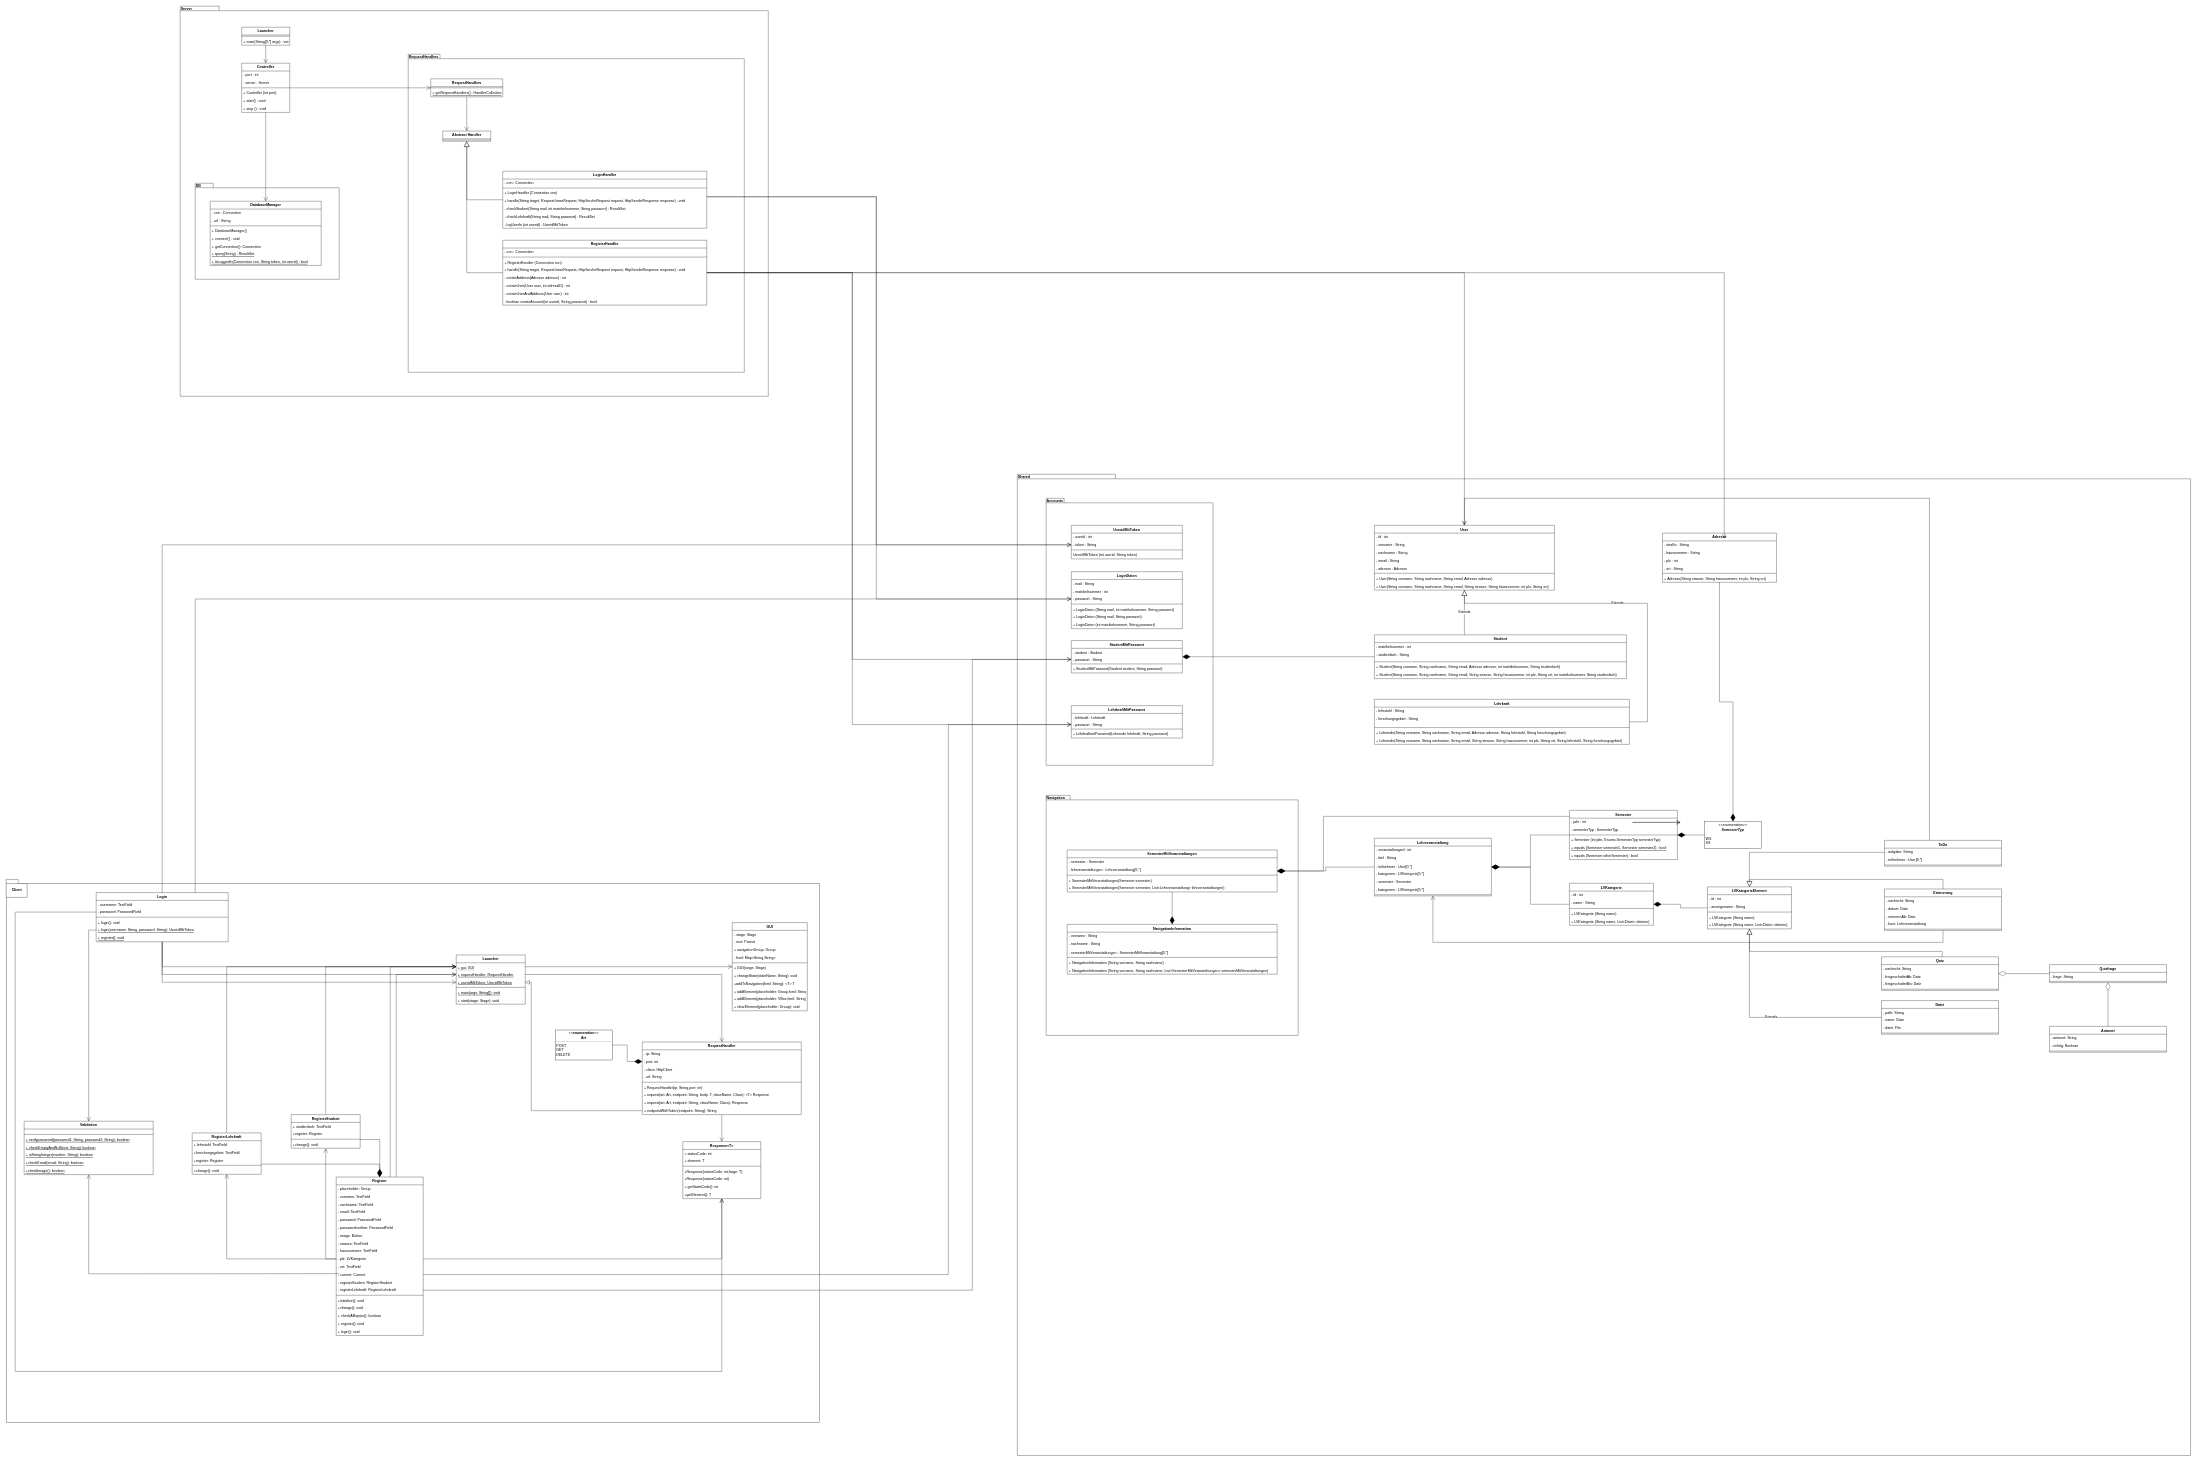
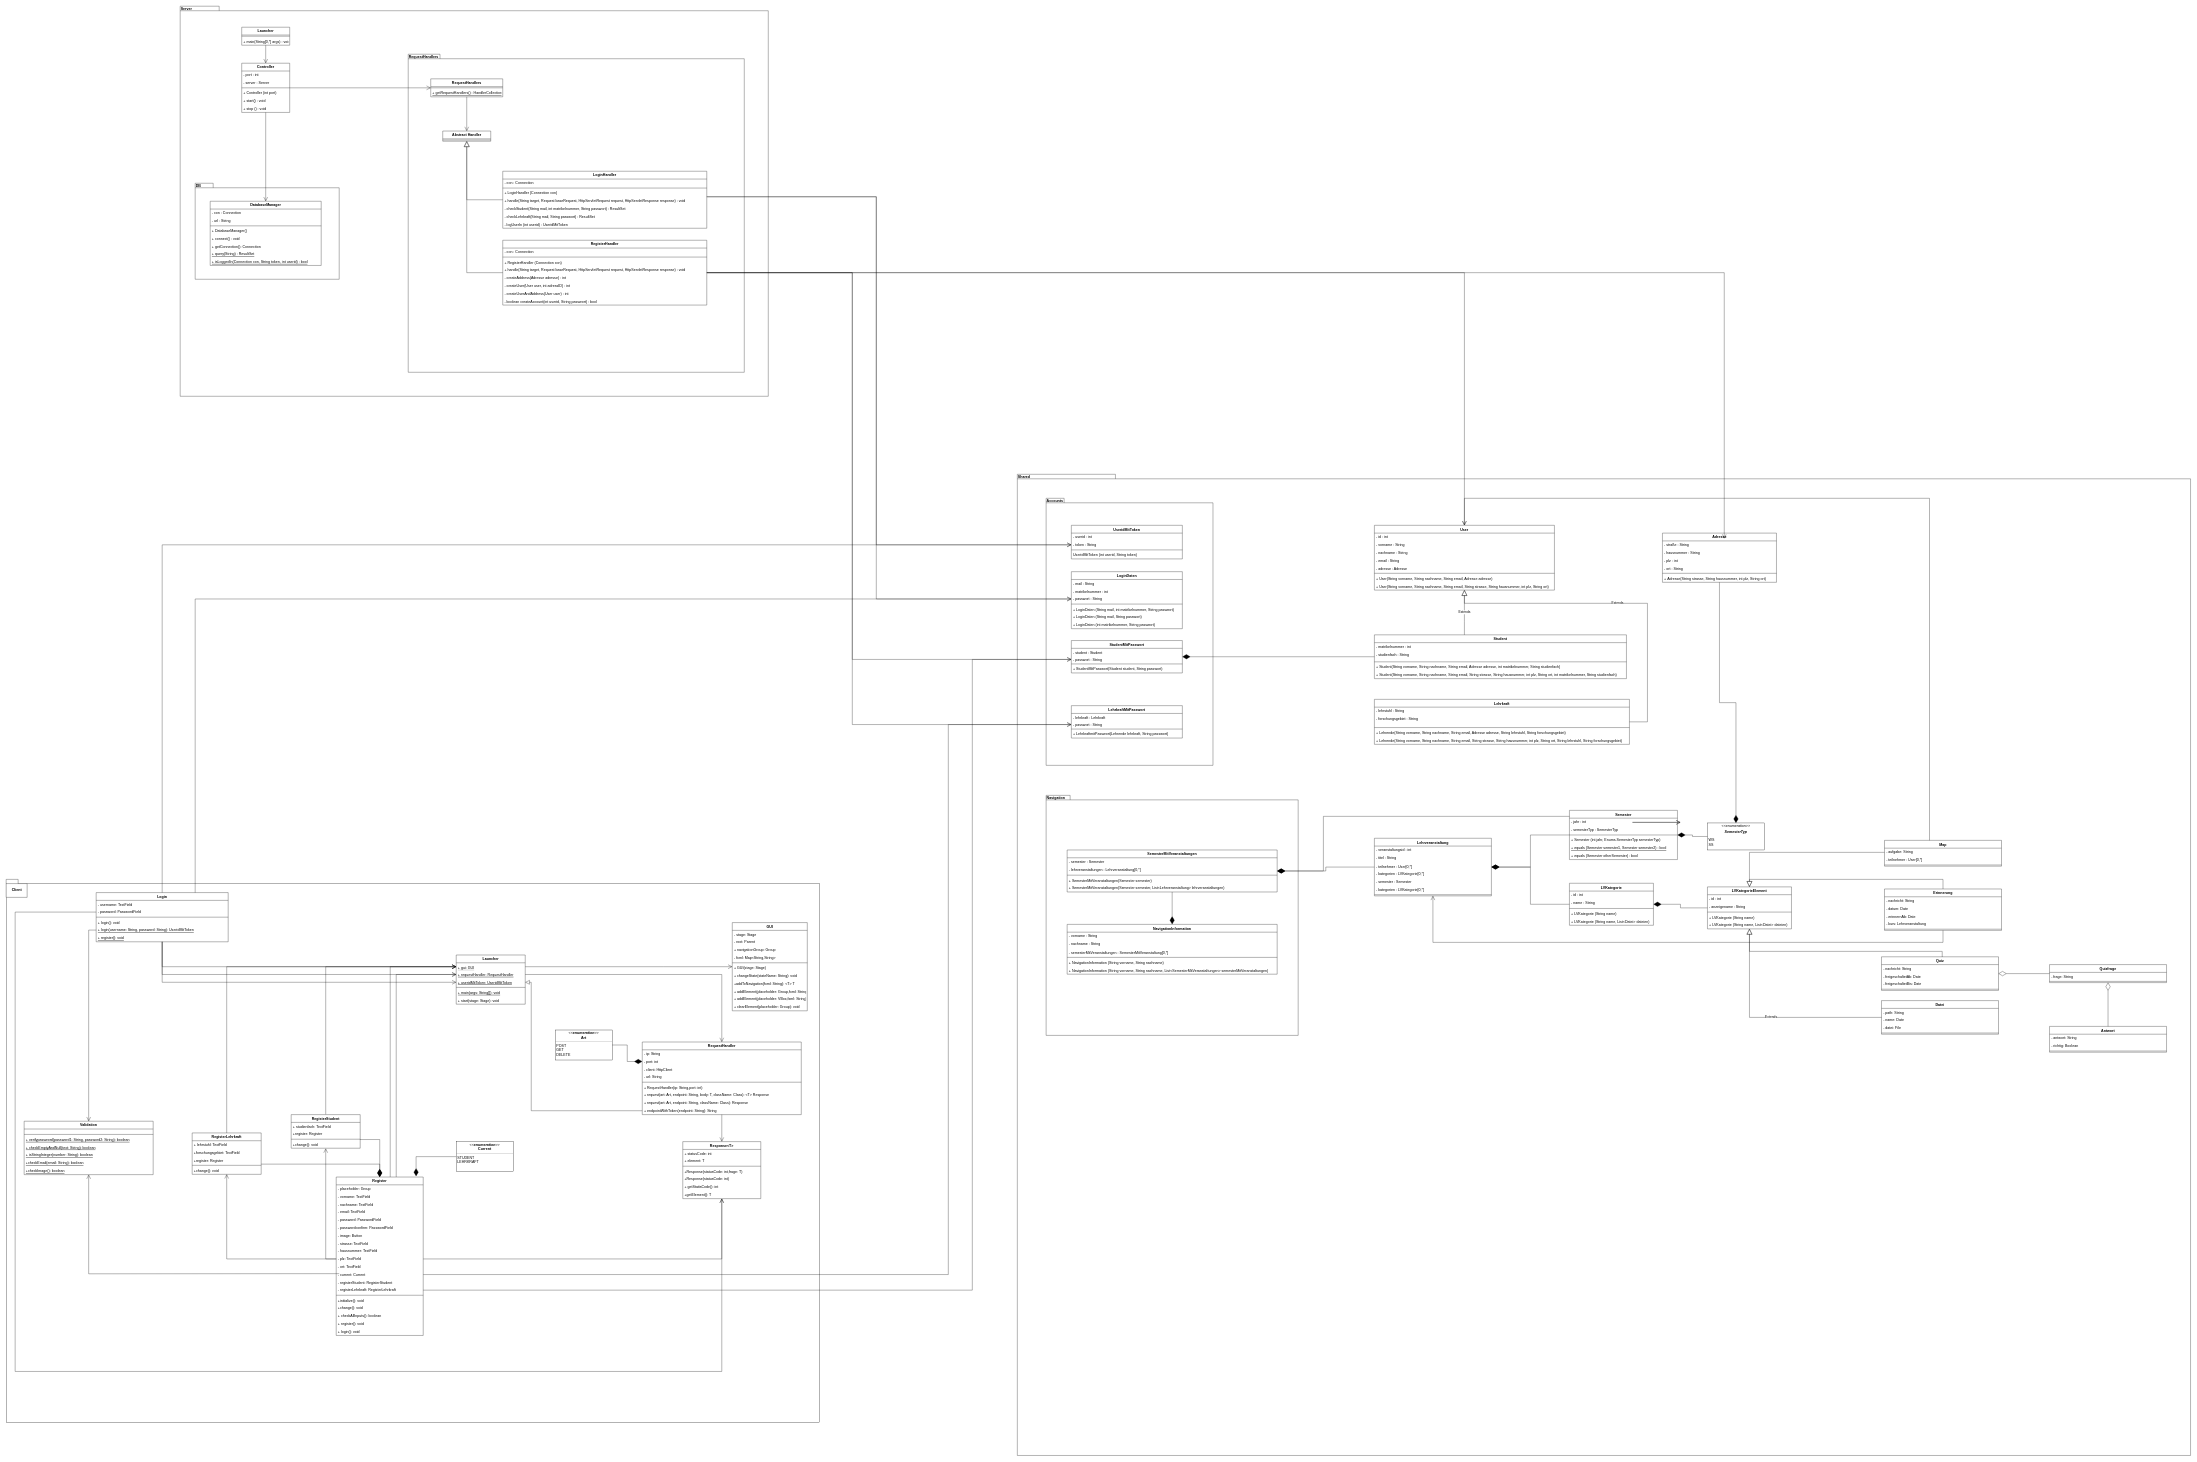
node "<<enumeration>> SemesterTyp WS SS": moved (1733, 835) -> (1736, 836)
node "ToDo": label "ToDo" -> "Map"
node "<<enumeration>> Current STUDENT LEHRKRAFT": added
edge "<<enumeration>> Current STUDENT LEHRKRAFT" -> "Register": added
node "- plz: LVKategorie": label "- plz: LVKategorie" -> "- plz: TextField"
